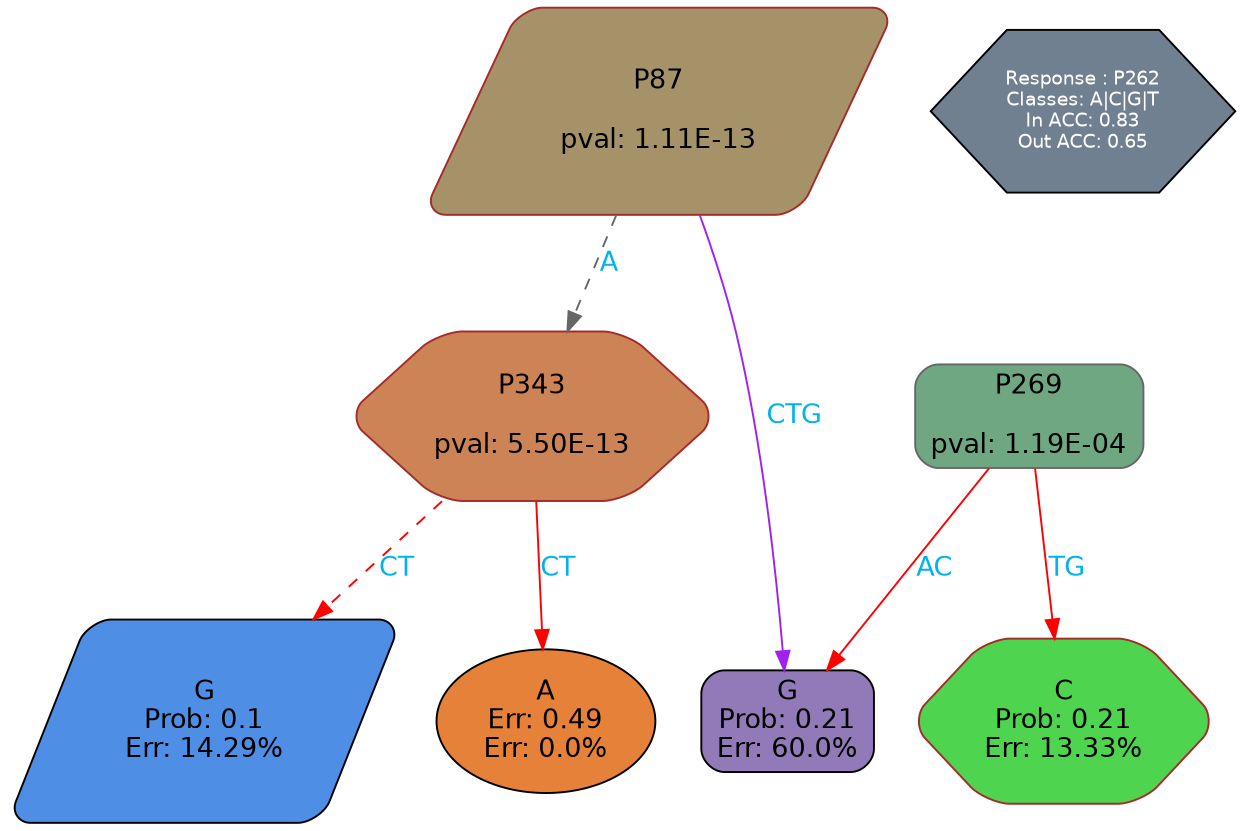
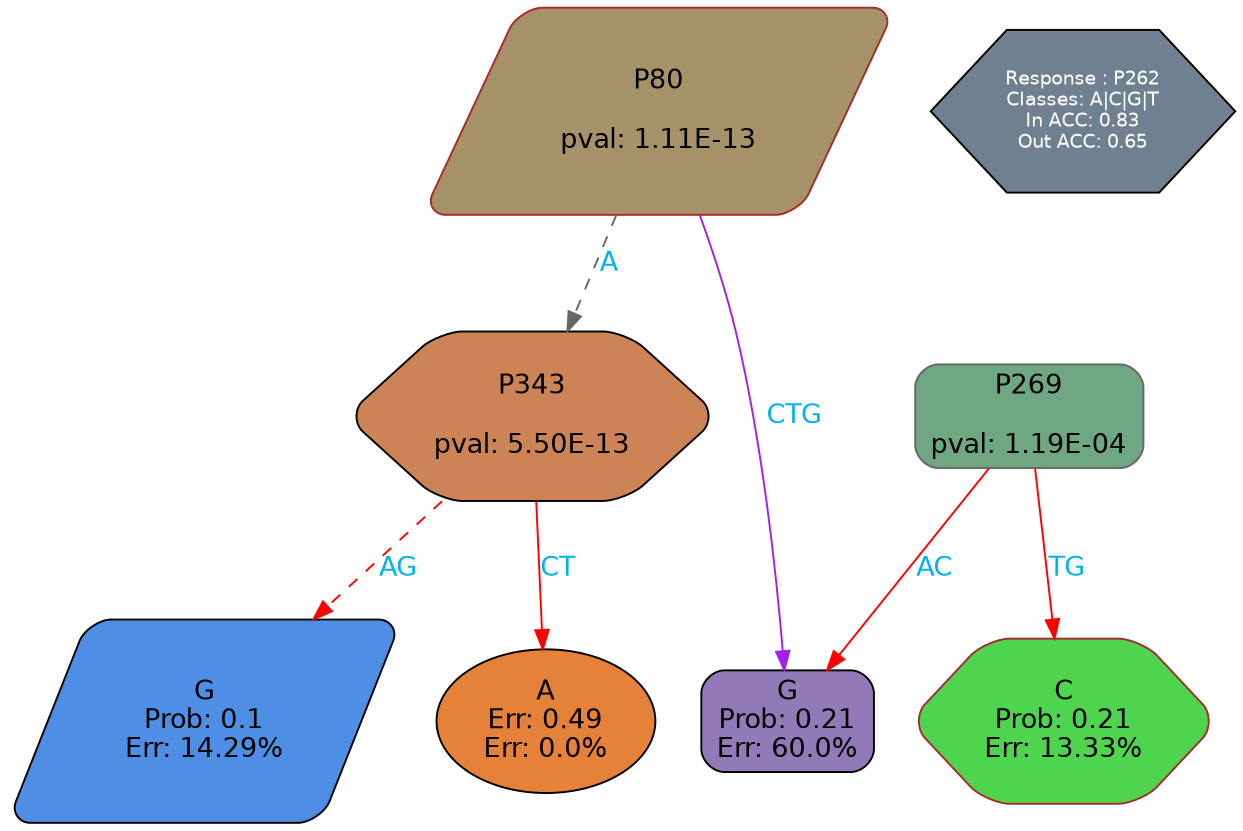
node "P87 pval: 1.11E-13": label "P87 pval: 1.11E-13" -> "P80 pval: 1.11E-13"
node "P343 pval: 5.50E-13": color brown -> black
edge "P343 pval: 5.50E-13" -> "G Prob: 0.1 Err: 14.29%": label "CT" -> "AG"
